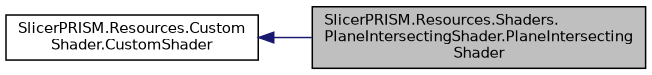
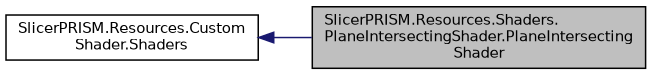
node "SlicerPRISM.Resources.Custom Shader.CustomShader": label "SlicerPRISM.Resources.Custom Shader.CustomShader" -> "SlicerPRISM.Resources.Custom Shader.Shaders"
